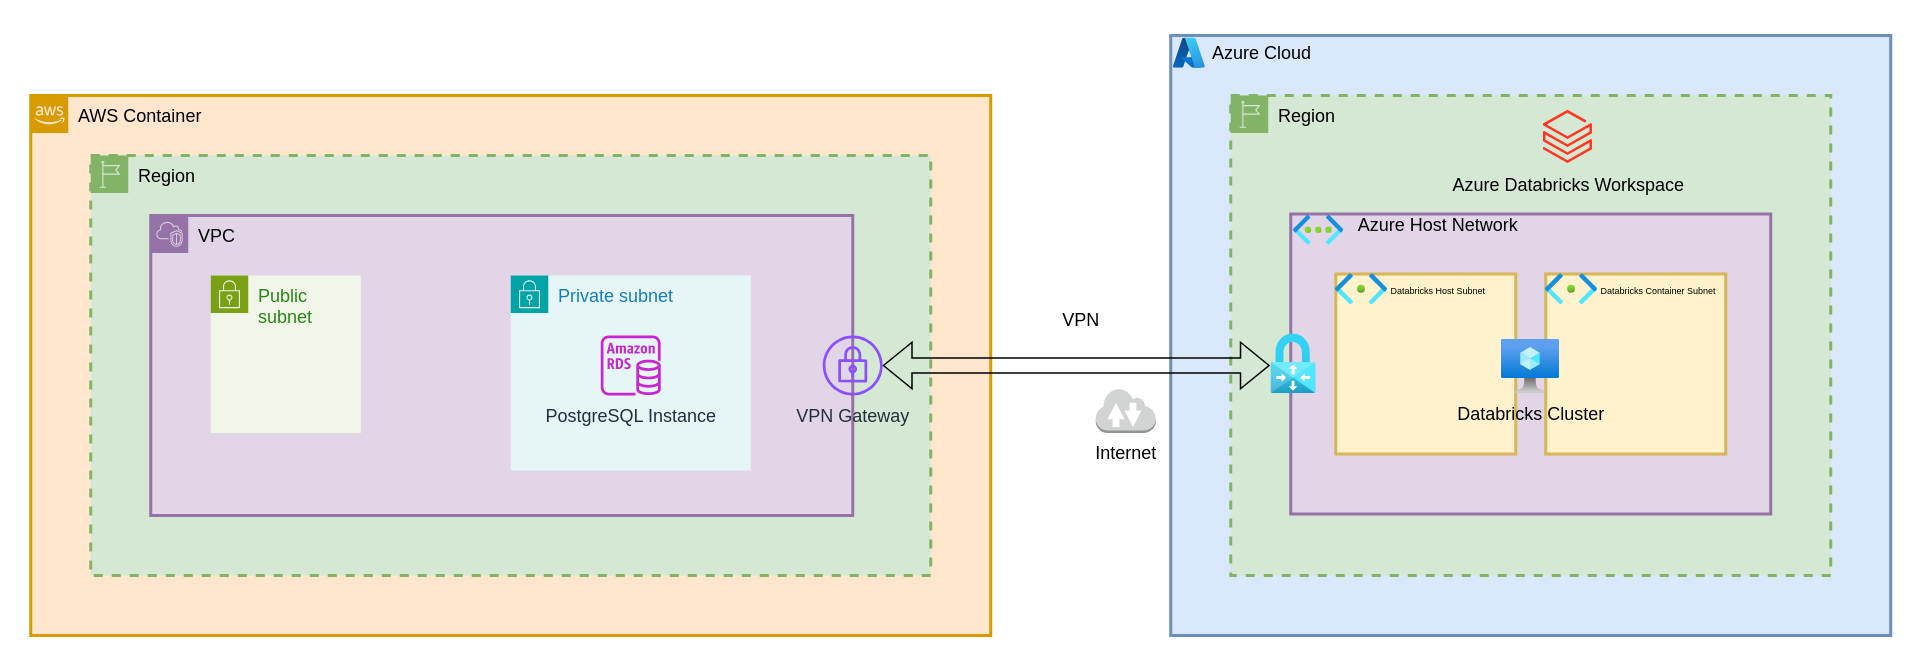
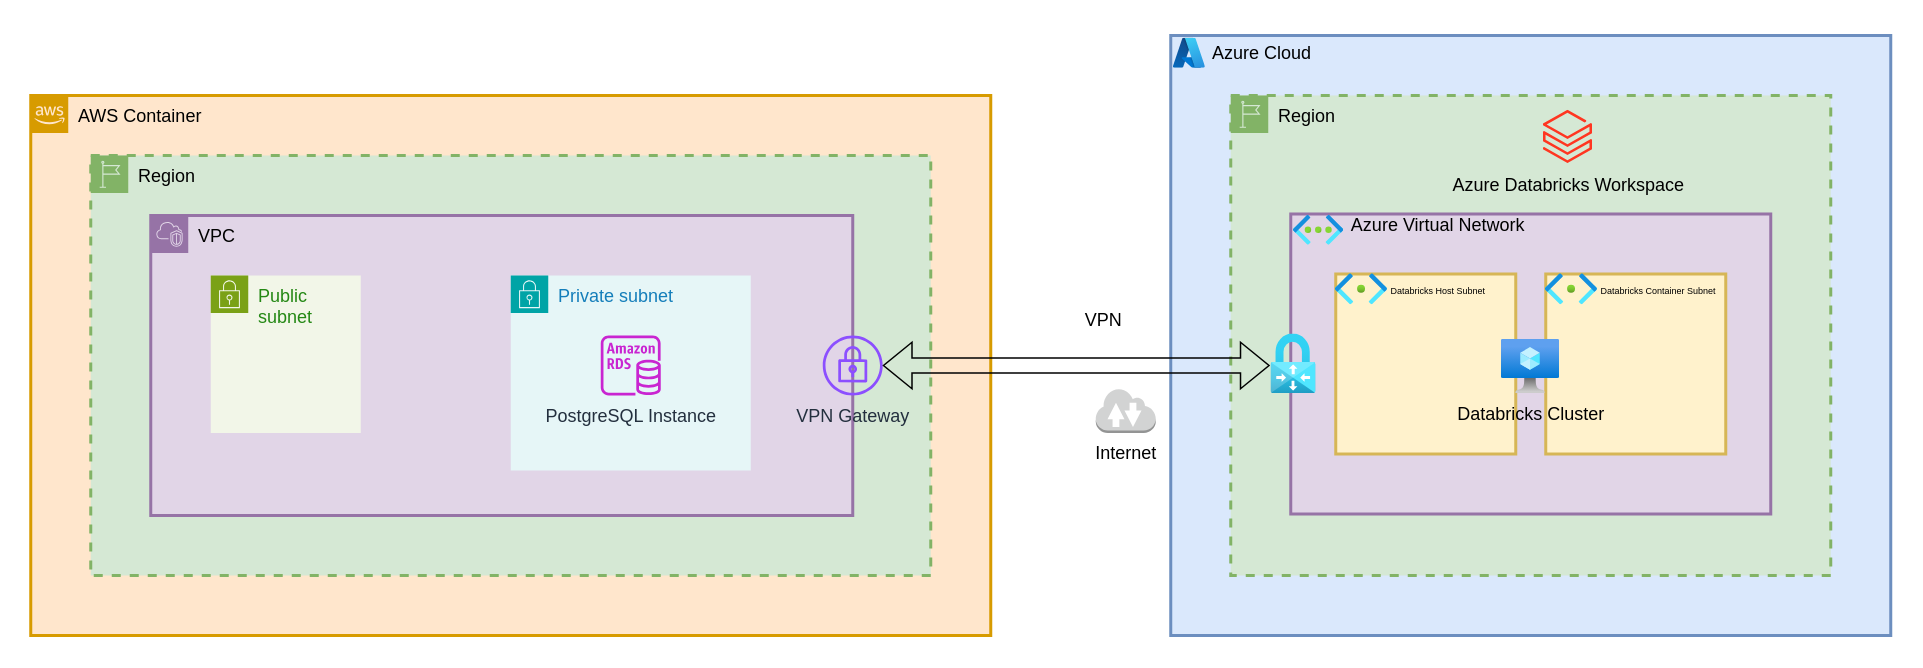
node "Azure Host Network": label "Azure Host Network" -> "Azure Virtual Network"
node "VPN": moved (1081, 320) -> (1103, 320)
